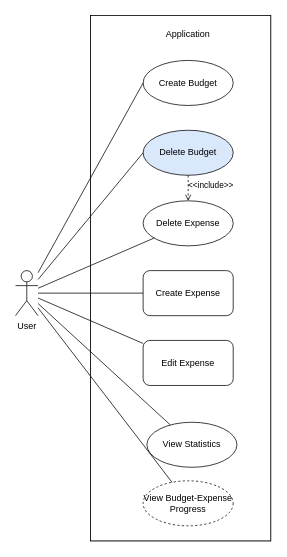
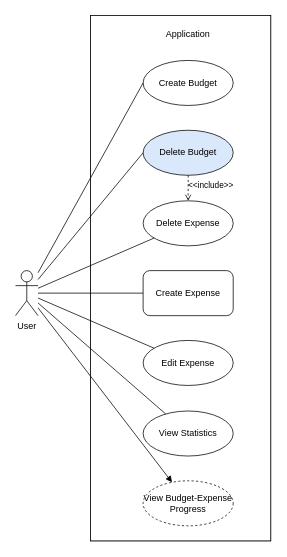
node "Edit Expense": shape rounded rectangle -> ellipse
node "View Statistics": moved (192, 444) -> (188, 433)
edge "User" -- "View Budget-Expense Progress": arrowhead none -> block
